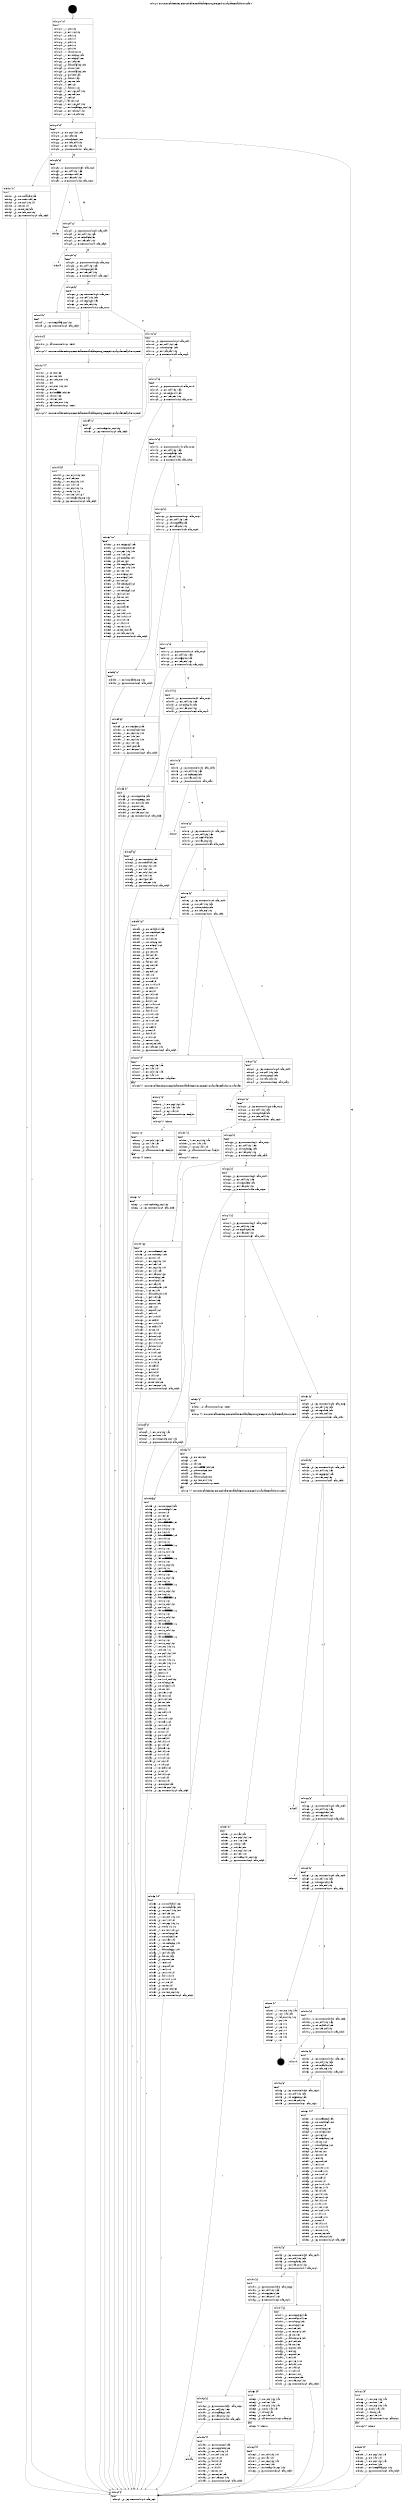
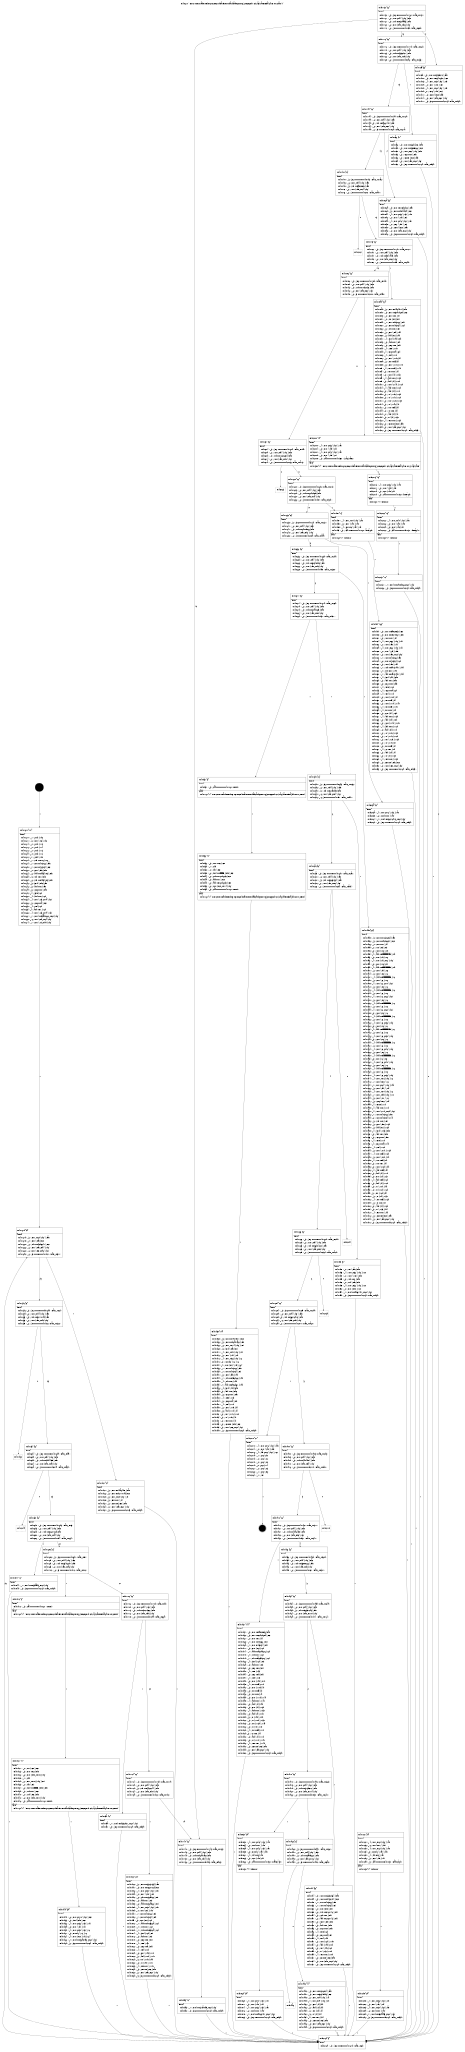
edge "0x401740 [28]" -> "0x40175c [28]": reversed
